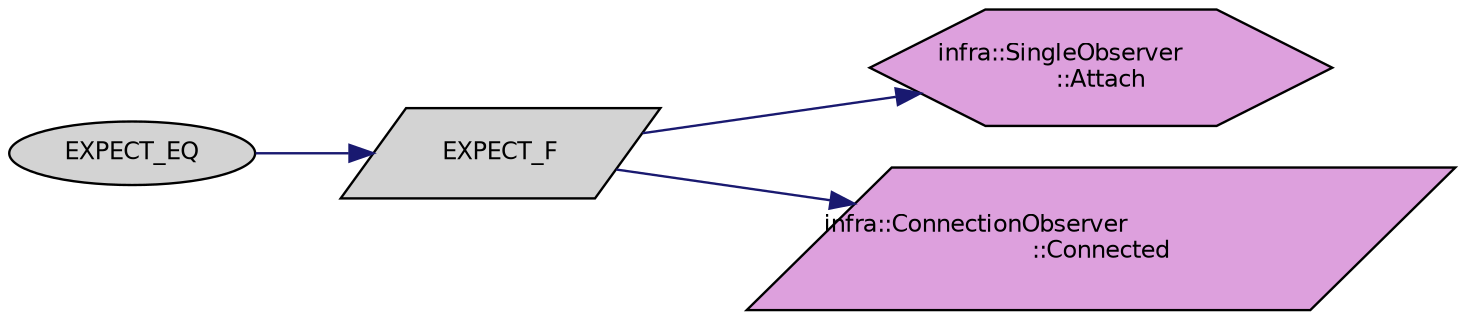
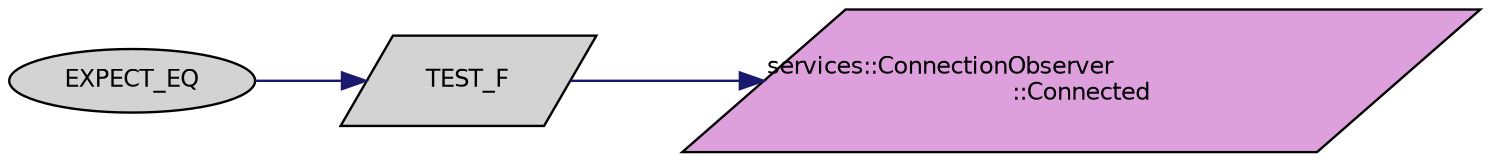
node "infra::SingleObserver ::Attach": removed
node "EXPECT_F": label "EXPECT_F" -> "TEST_F"
node "infra::ConnectionObserver ::Connected": label "infra::ConnectionObserver ::Connected" -> "services::ConnectionObserver ::Connected"
